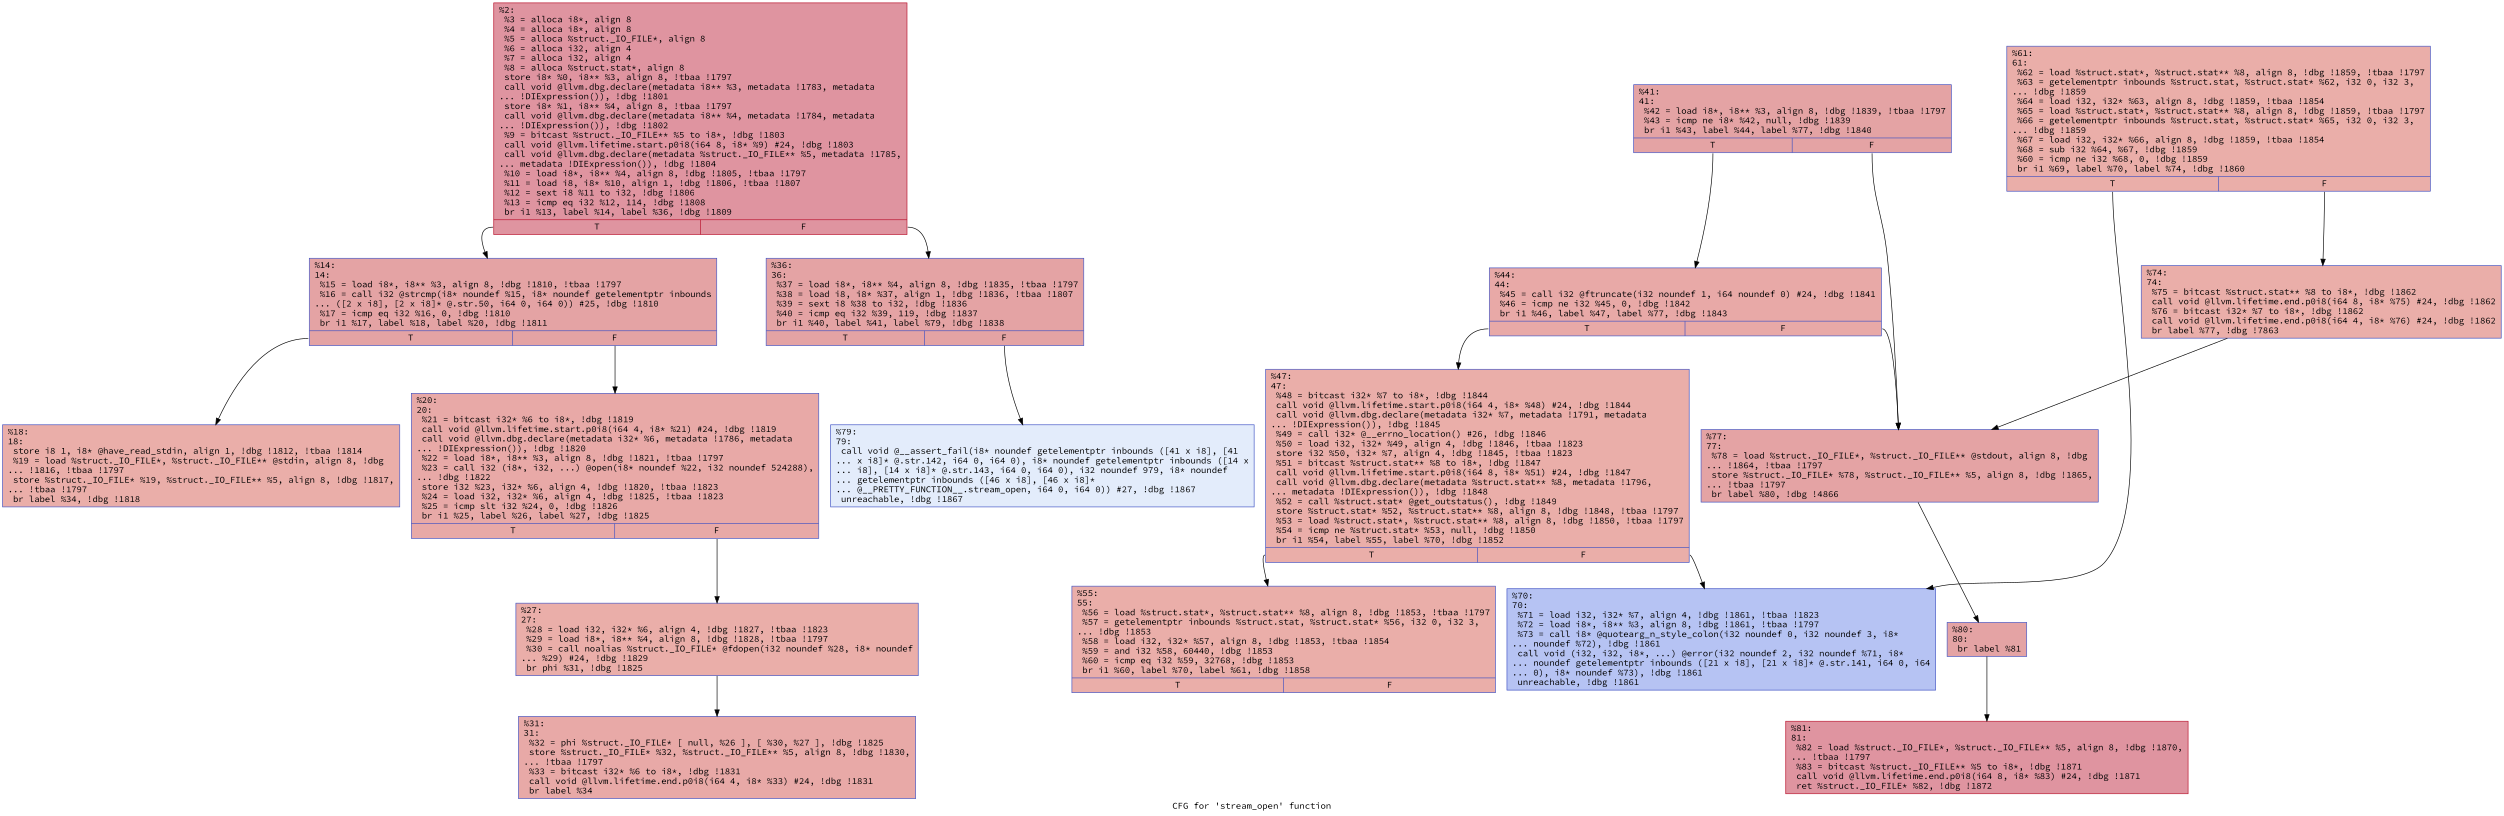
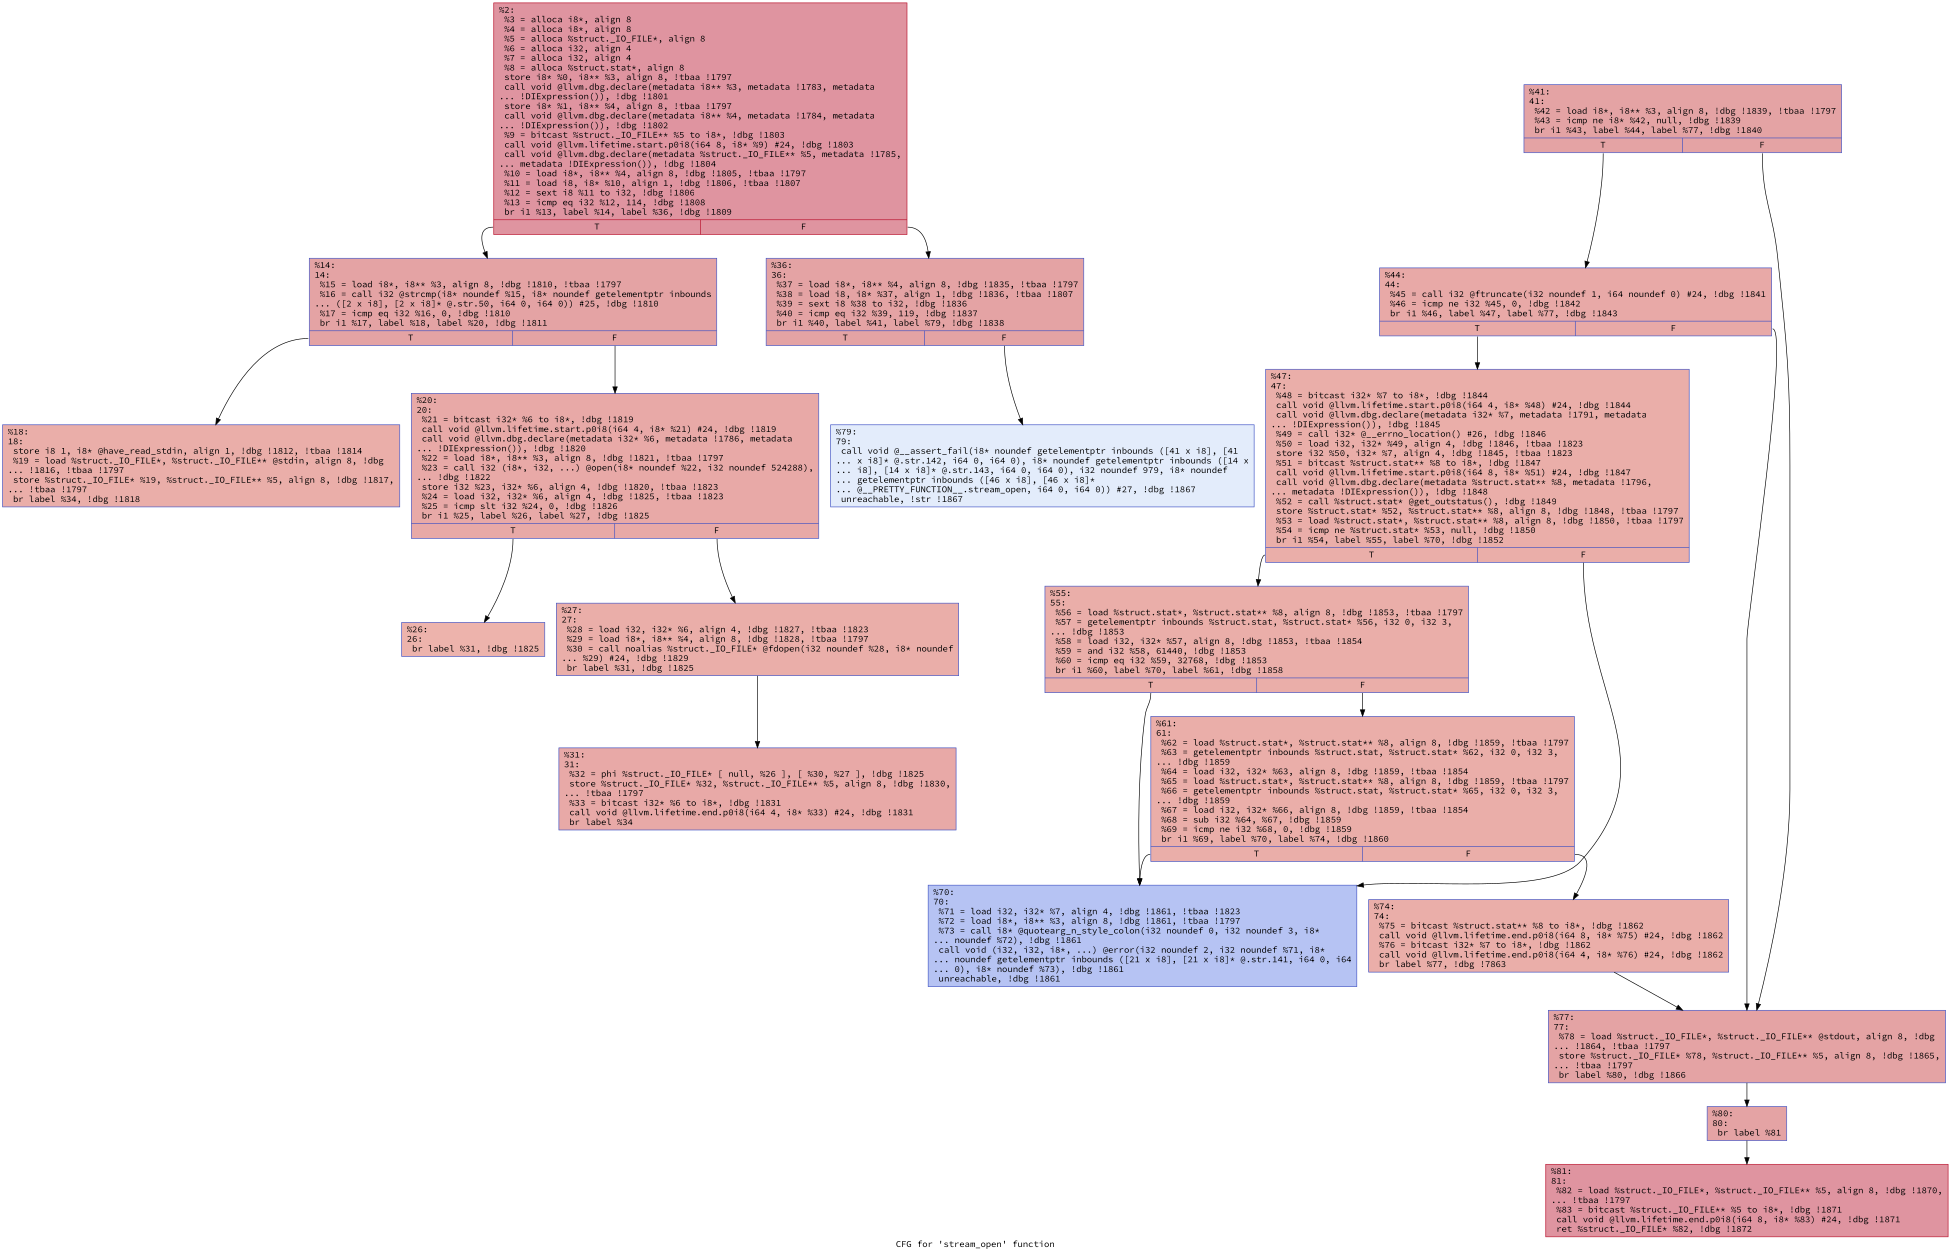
node "%61:": text "%60 = icmp ne i32 %68, 0, !dbg !1859" -> "%69 = icmp ne i32 %68, 0, !dbg !1859"
node "%77:": text "br label %80, !dbg !4866" -> "br label %80, !dbg !1866"
node "%79:": text "unreachable, !dbg !1867" -> "unreachable, !str !1867"
node "%26:": added
node "%55:": text "%59 = and i32 %58, 60440, !dbg !1853" -> "%59 = and i32 %58, 61440, !dbg !1853"
node "%27:": text "br phi %31, !dbg !1825" -> "br label %31, !dbg !1825"
edge "%55:" -> "%61:": added
edge "%55:" -> "%70:": added
